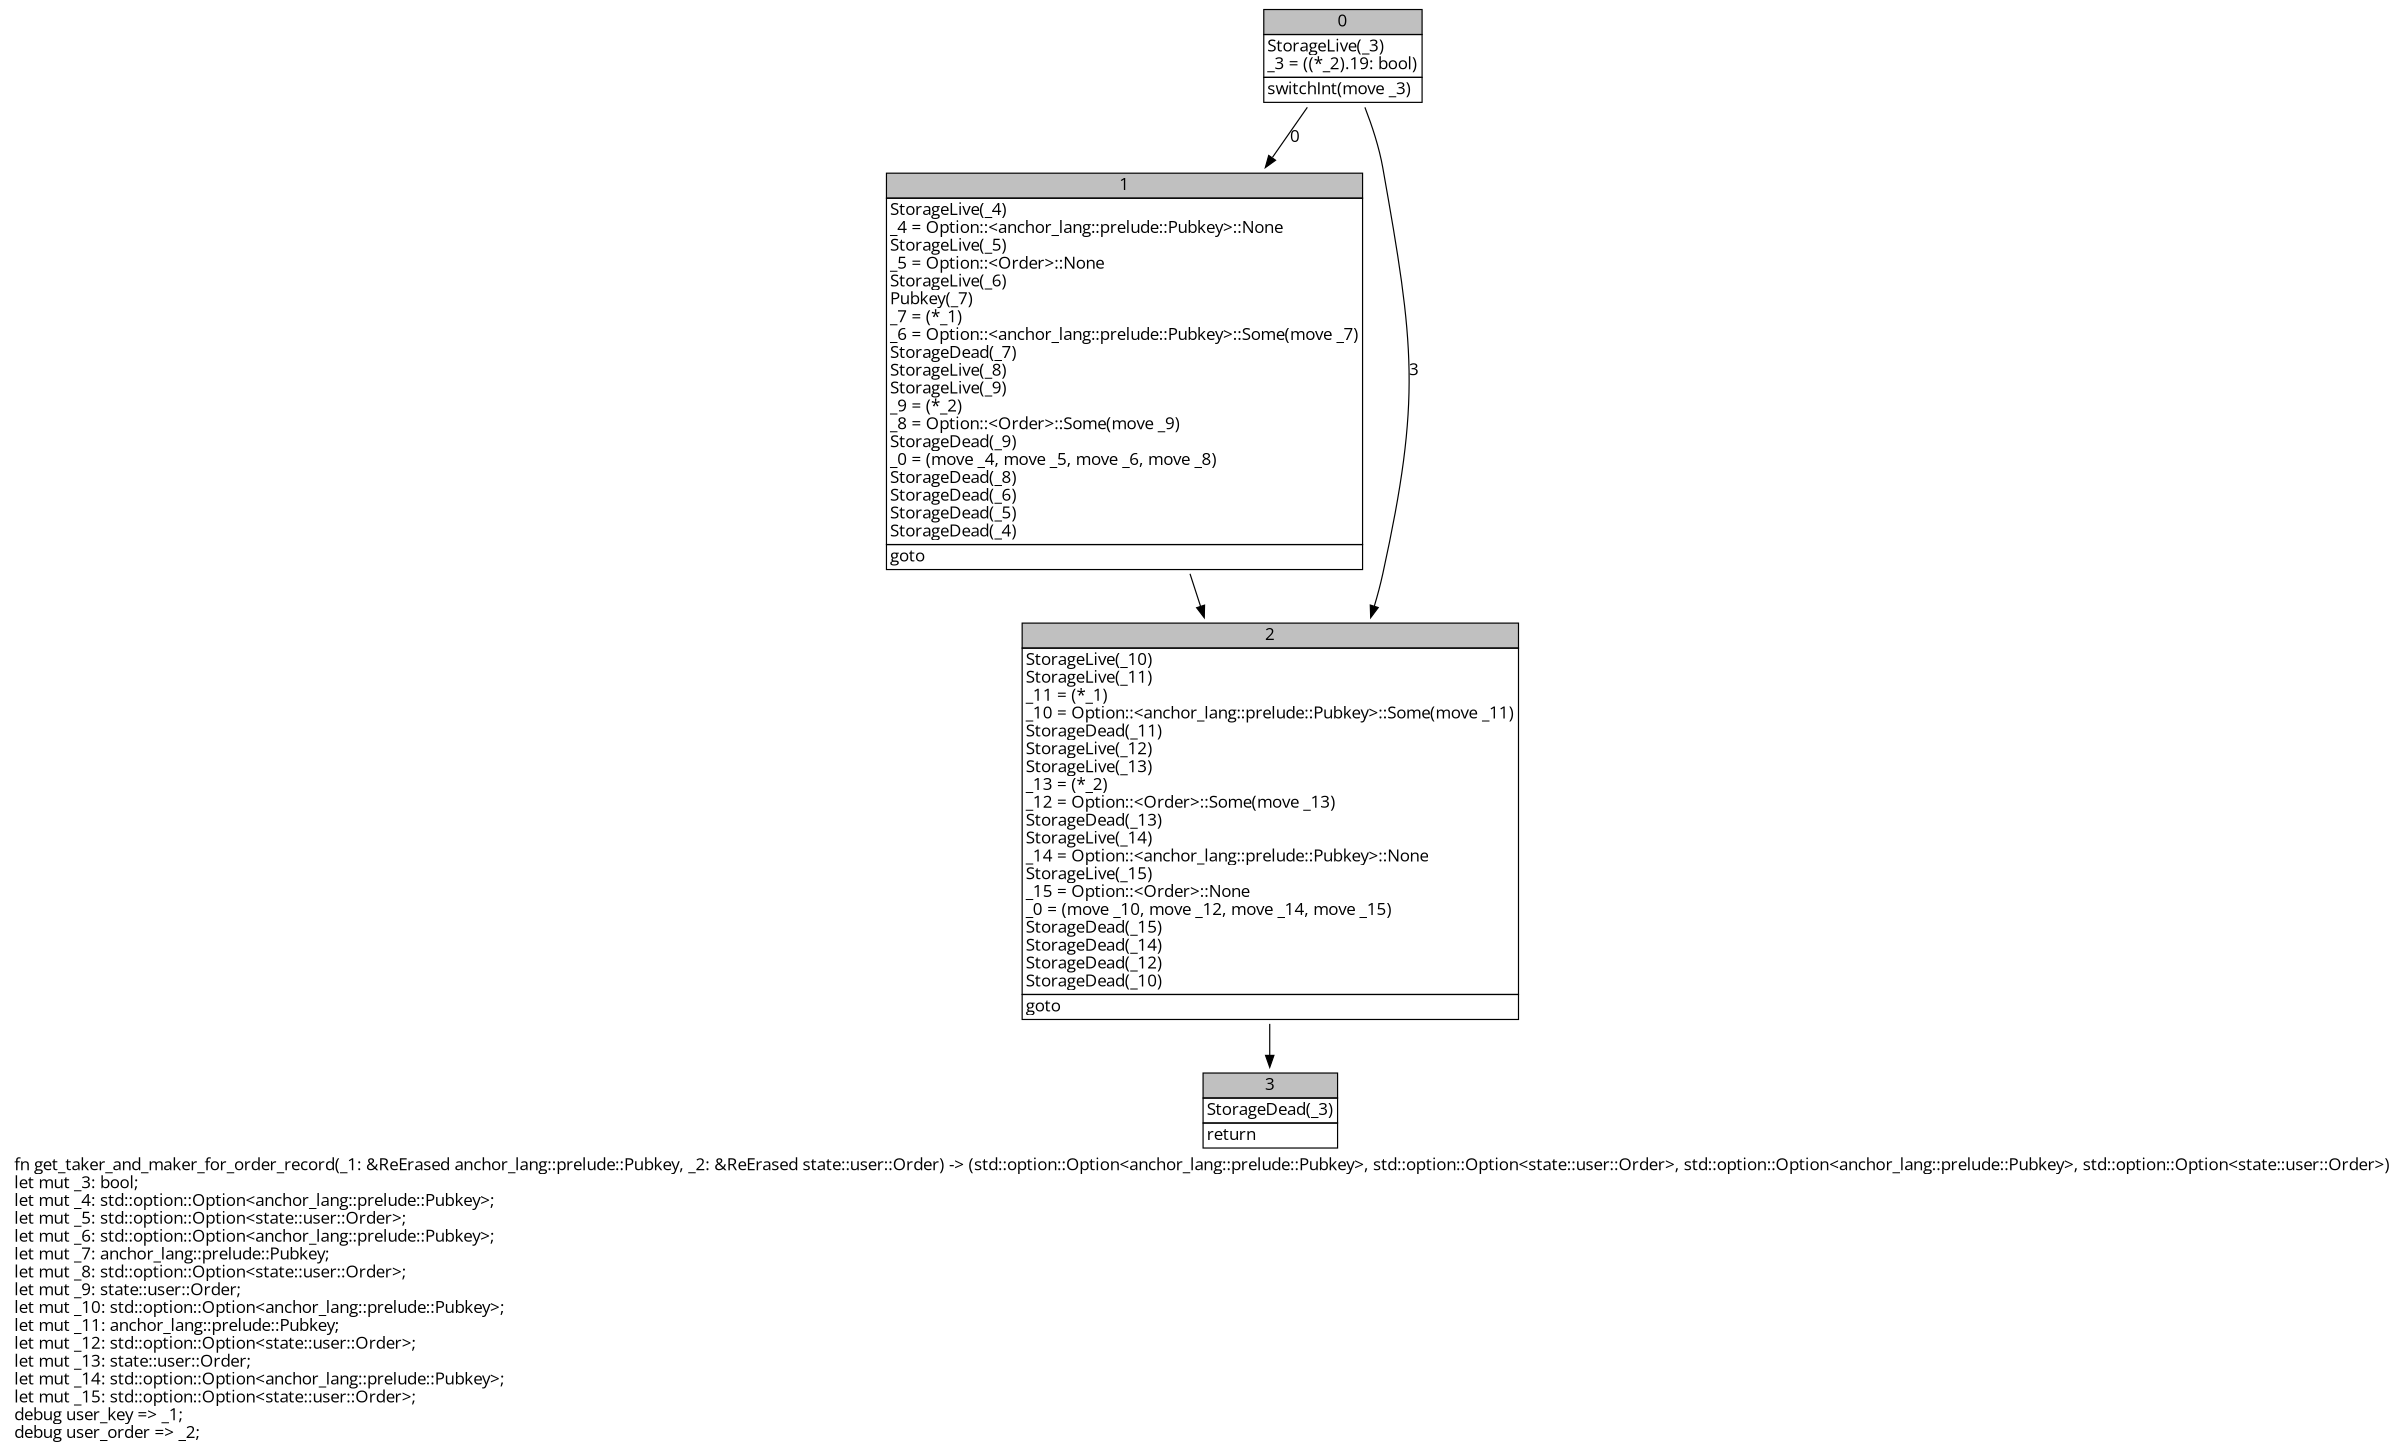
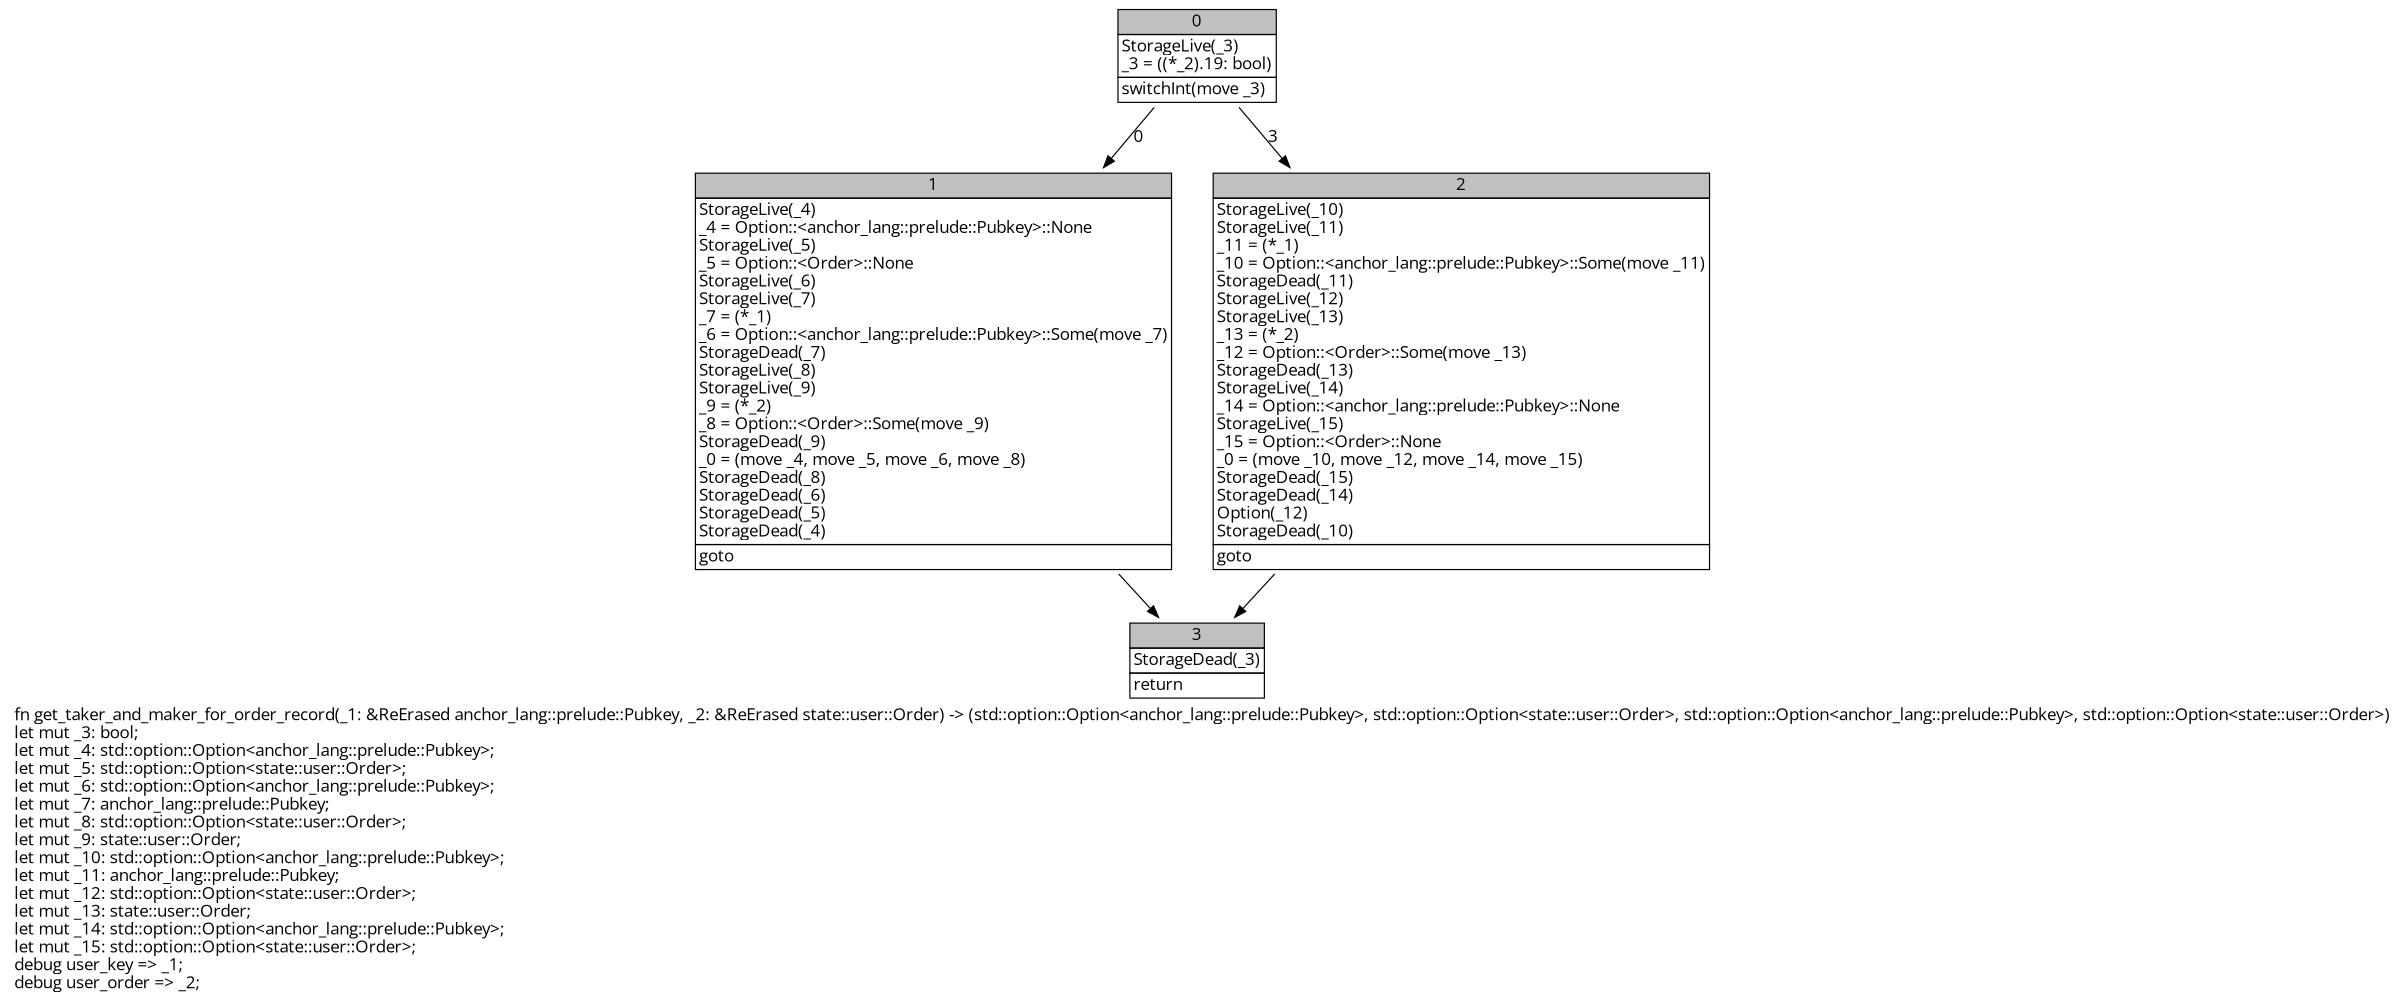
node "1": text "Pubkey(_7)" -> "StorageLive(_7)"
edge "1" -> "2": now "1" -> "3"
node "2": text "StorageDead(_12)" -> "Option(_12)"
